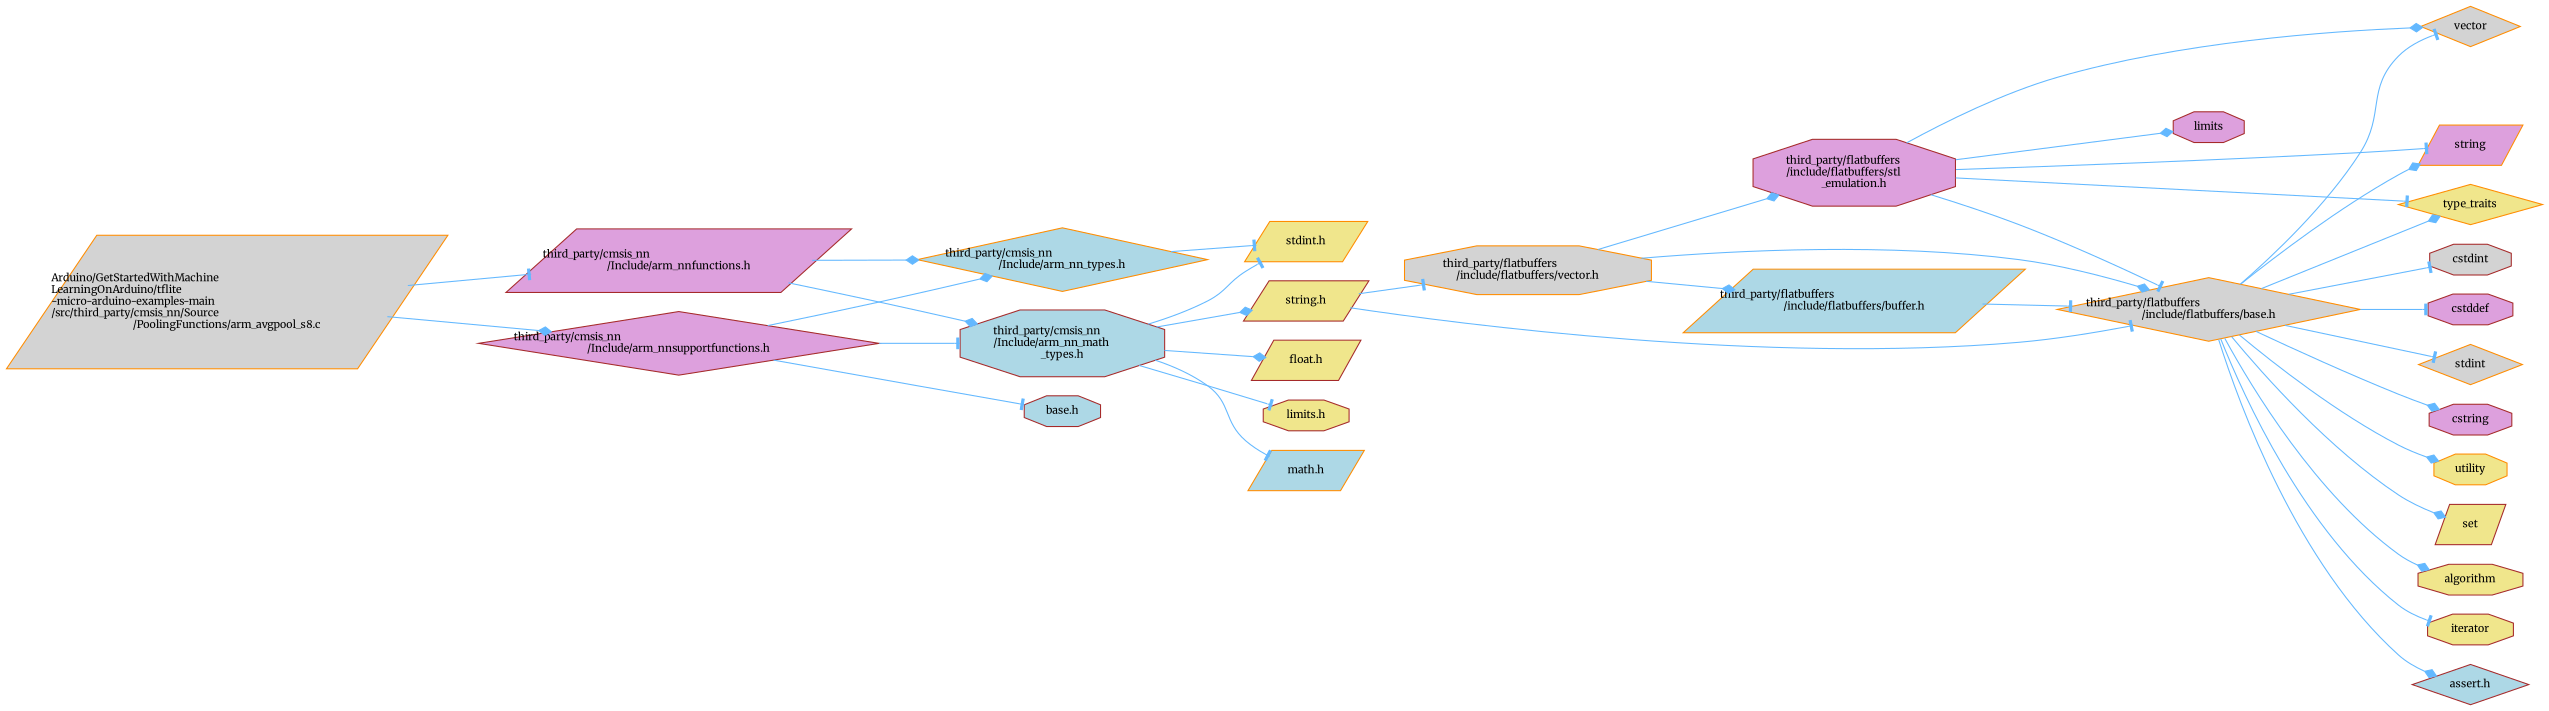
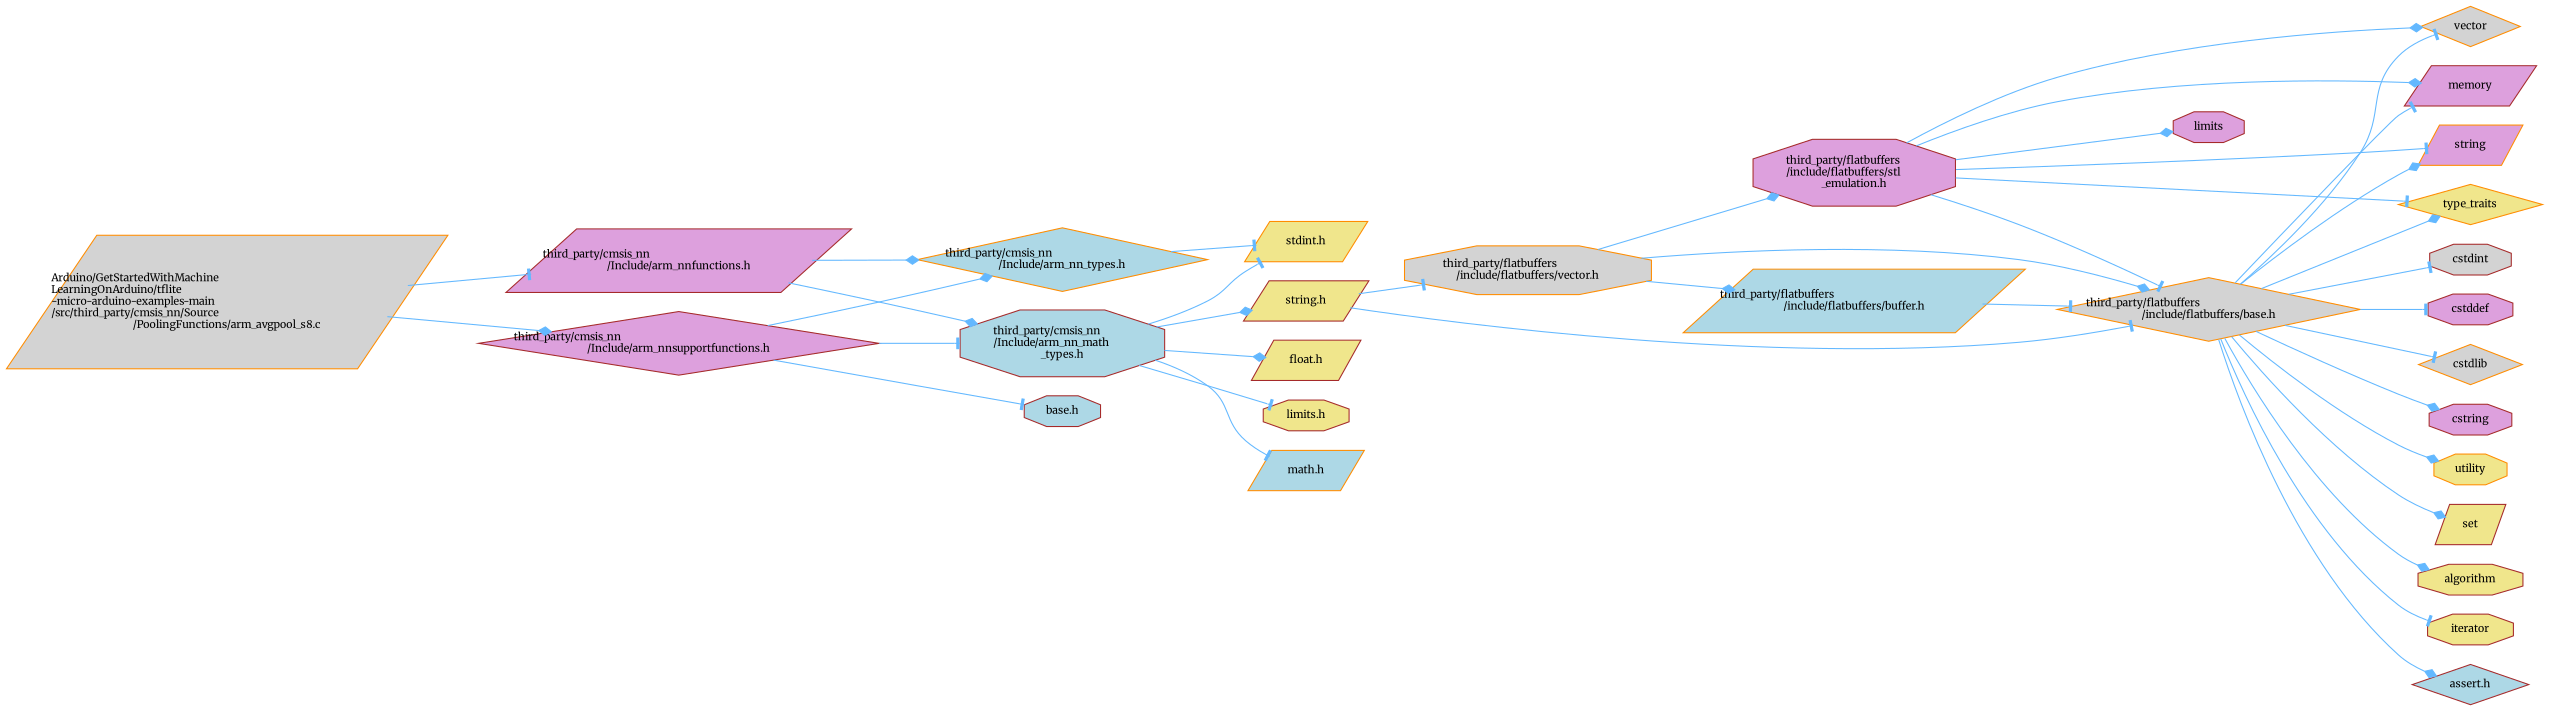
node "memory": added
node "stdint": label "stdint" -> "cstdlib"
